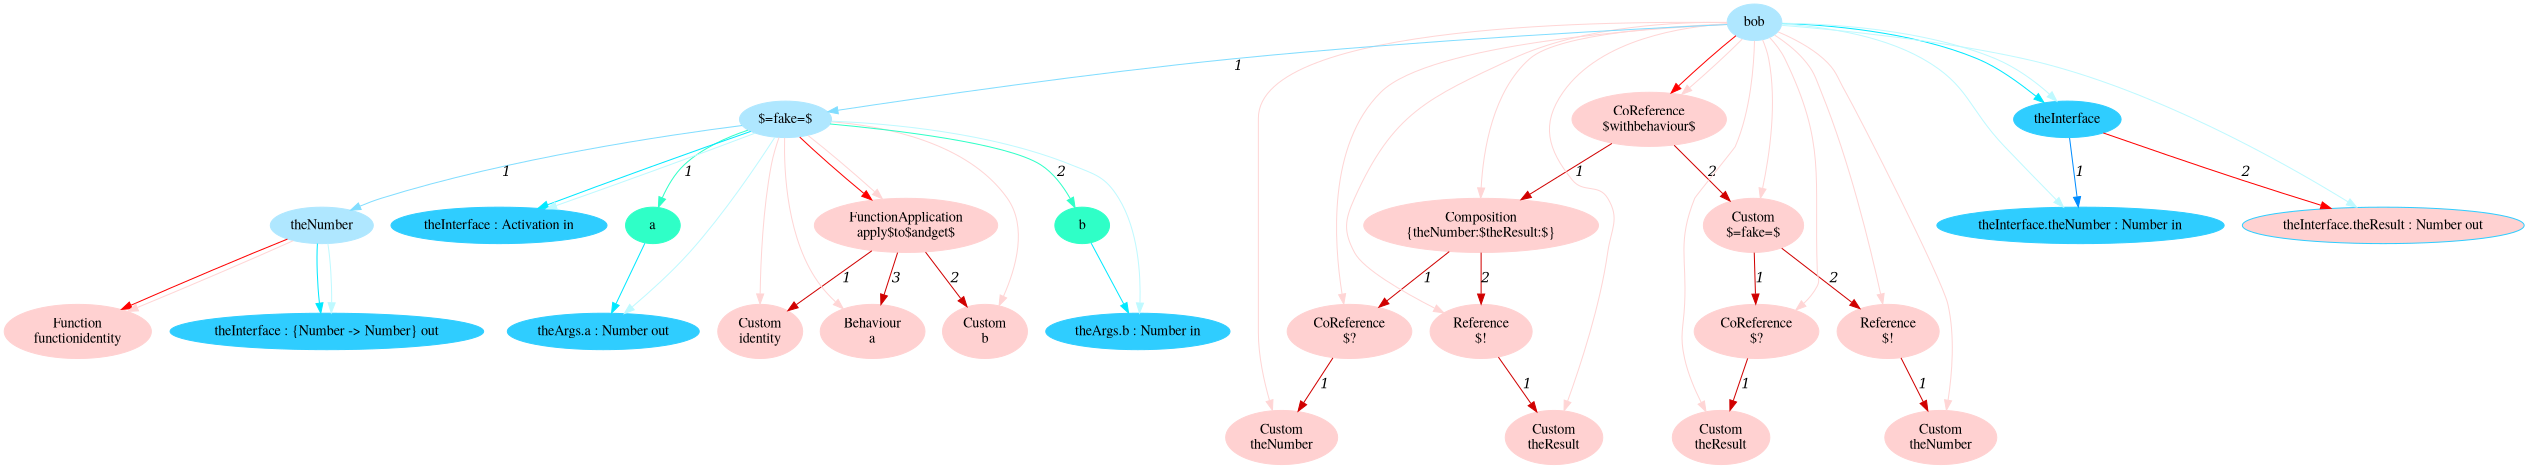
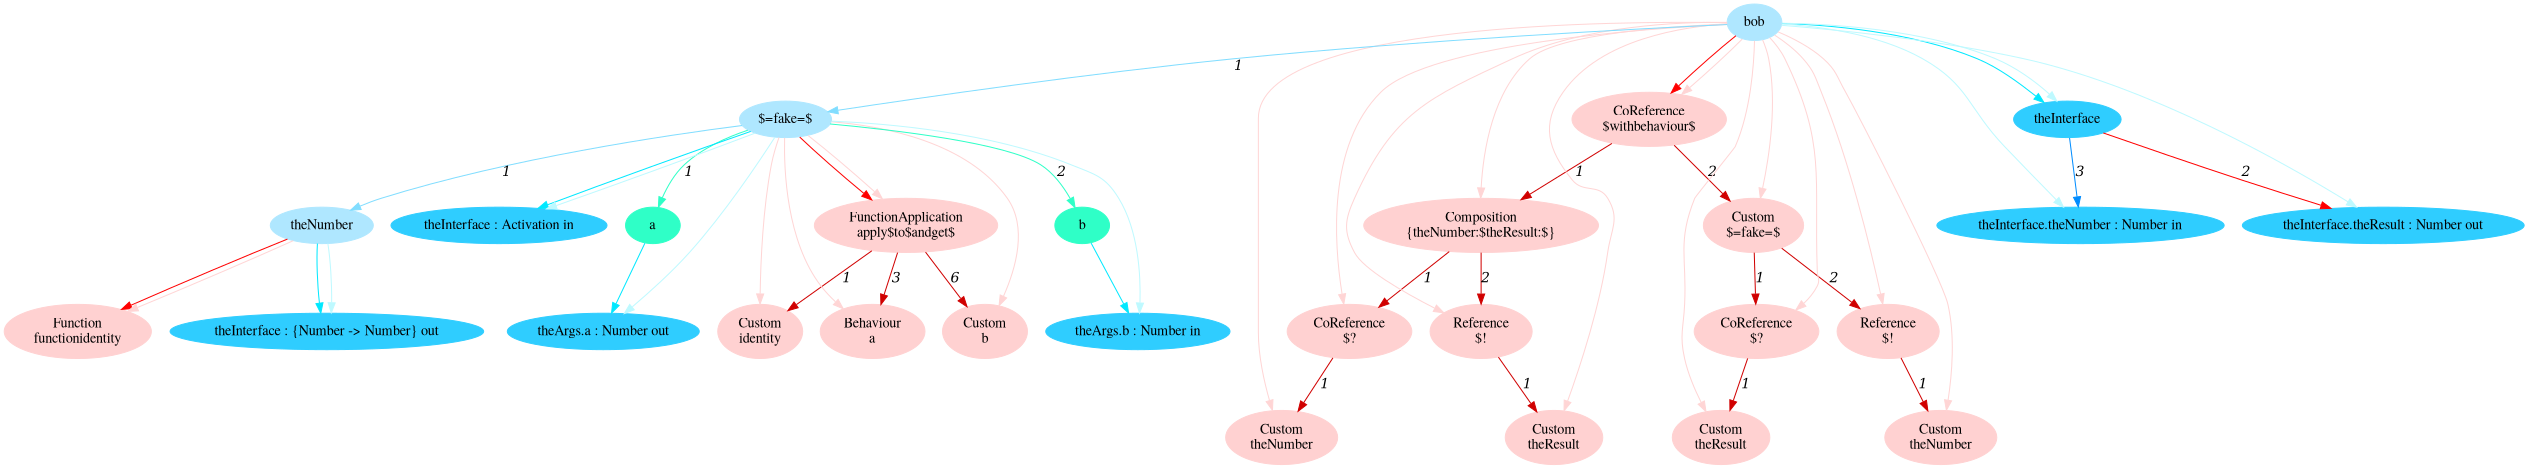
edge "theInterface" -> "theInterface.theNumber : Number in": label "1" -> "3"
node "theInterface.theResult : Number out": fillcolor #ffd1d1 -> #2fcdff
edge "FunctionApplication apply$to$andget$" -> "Custom b": label "2" -> "6"
